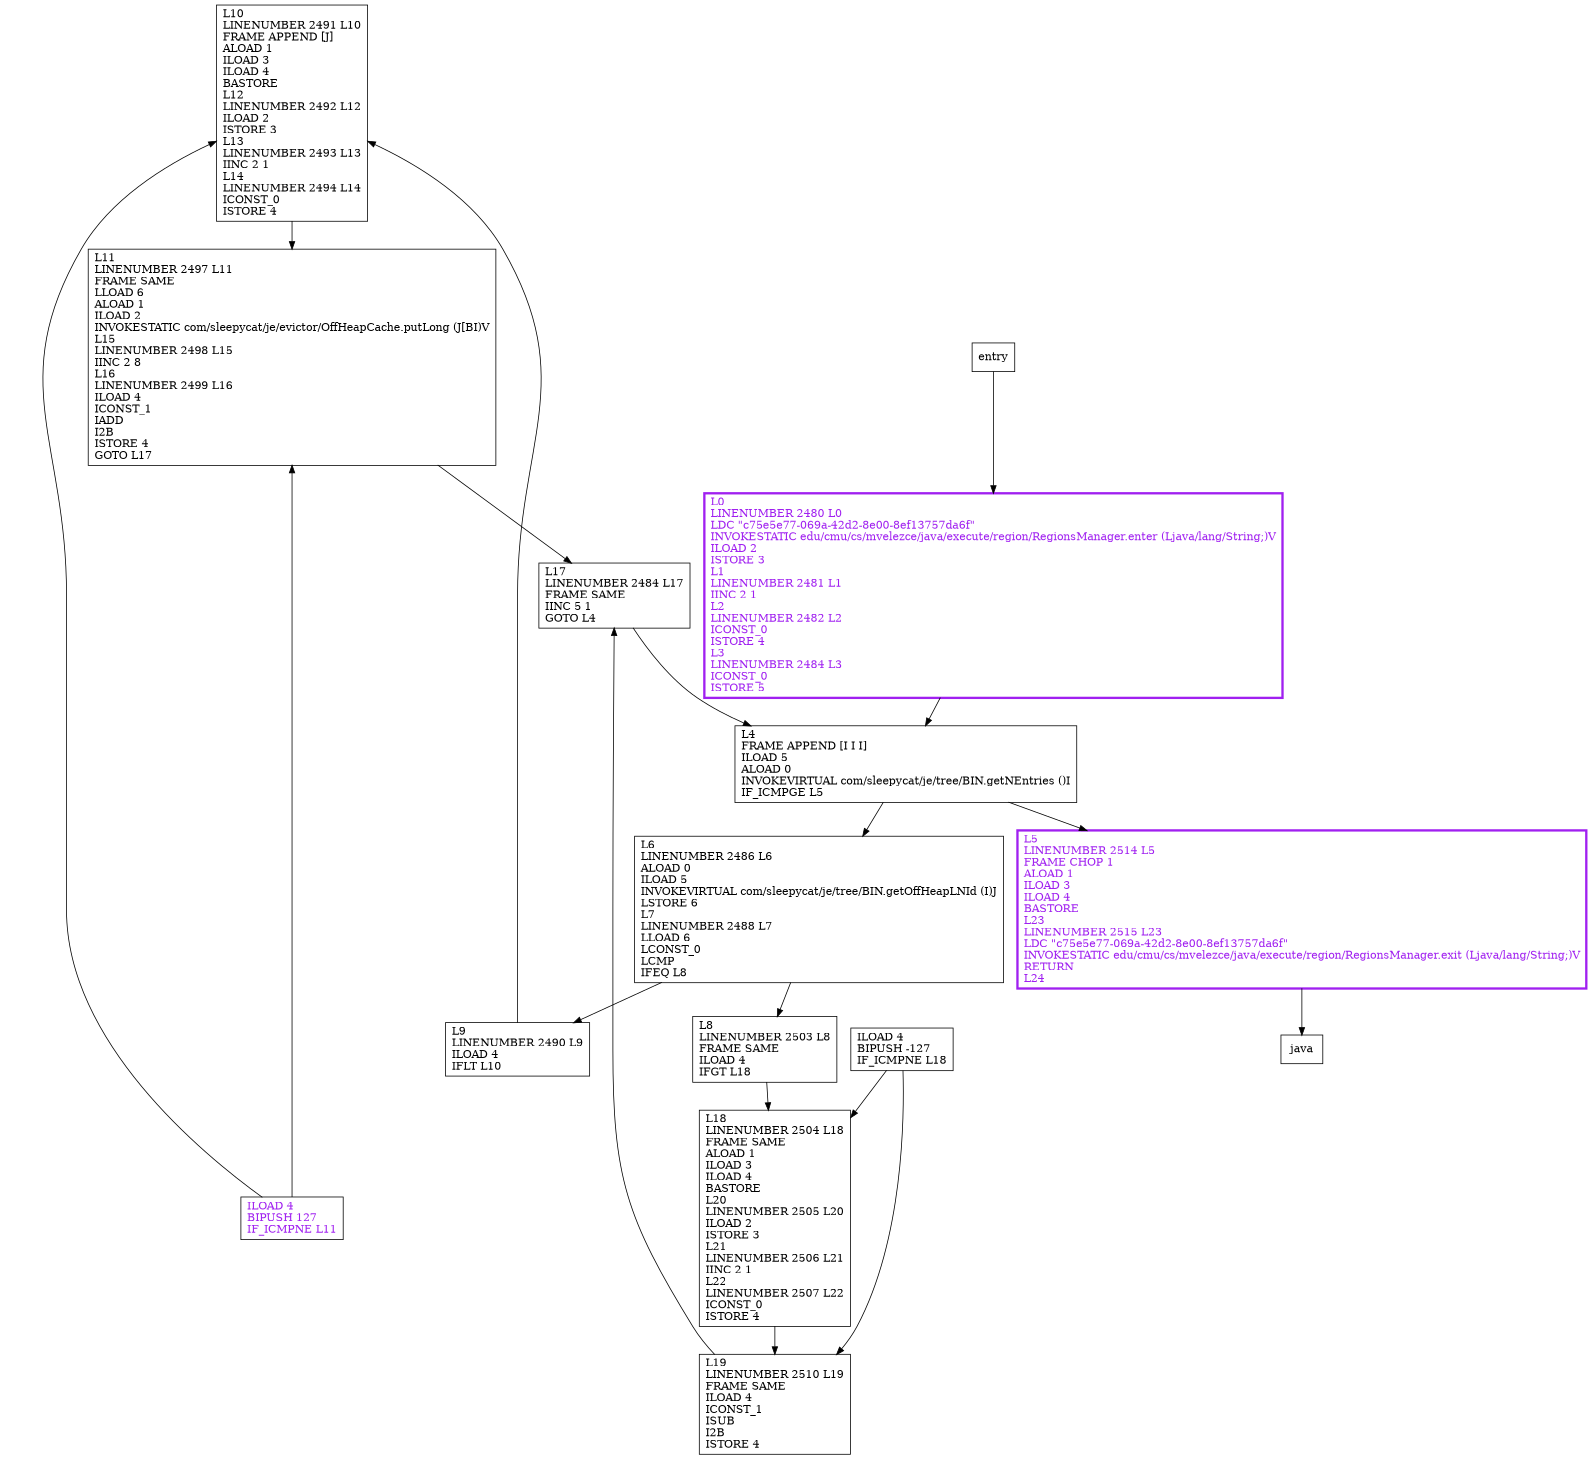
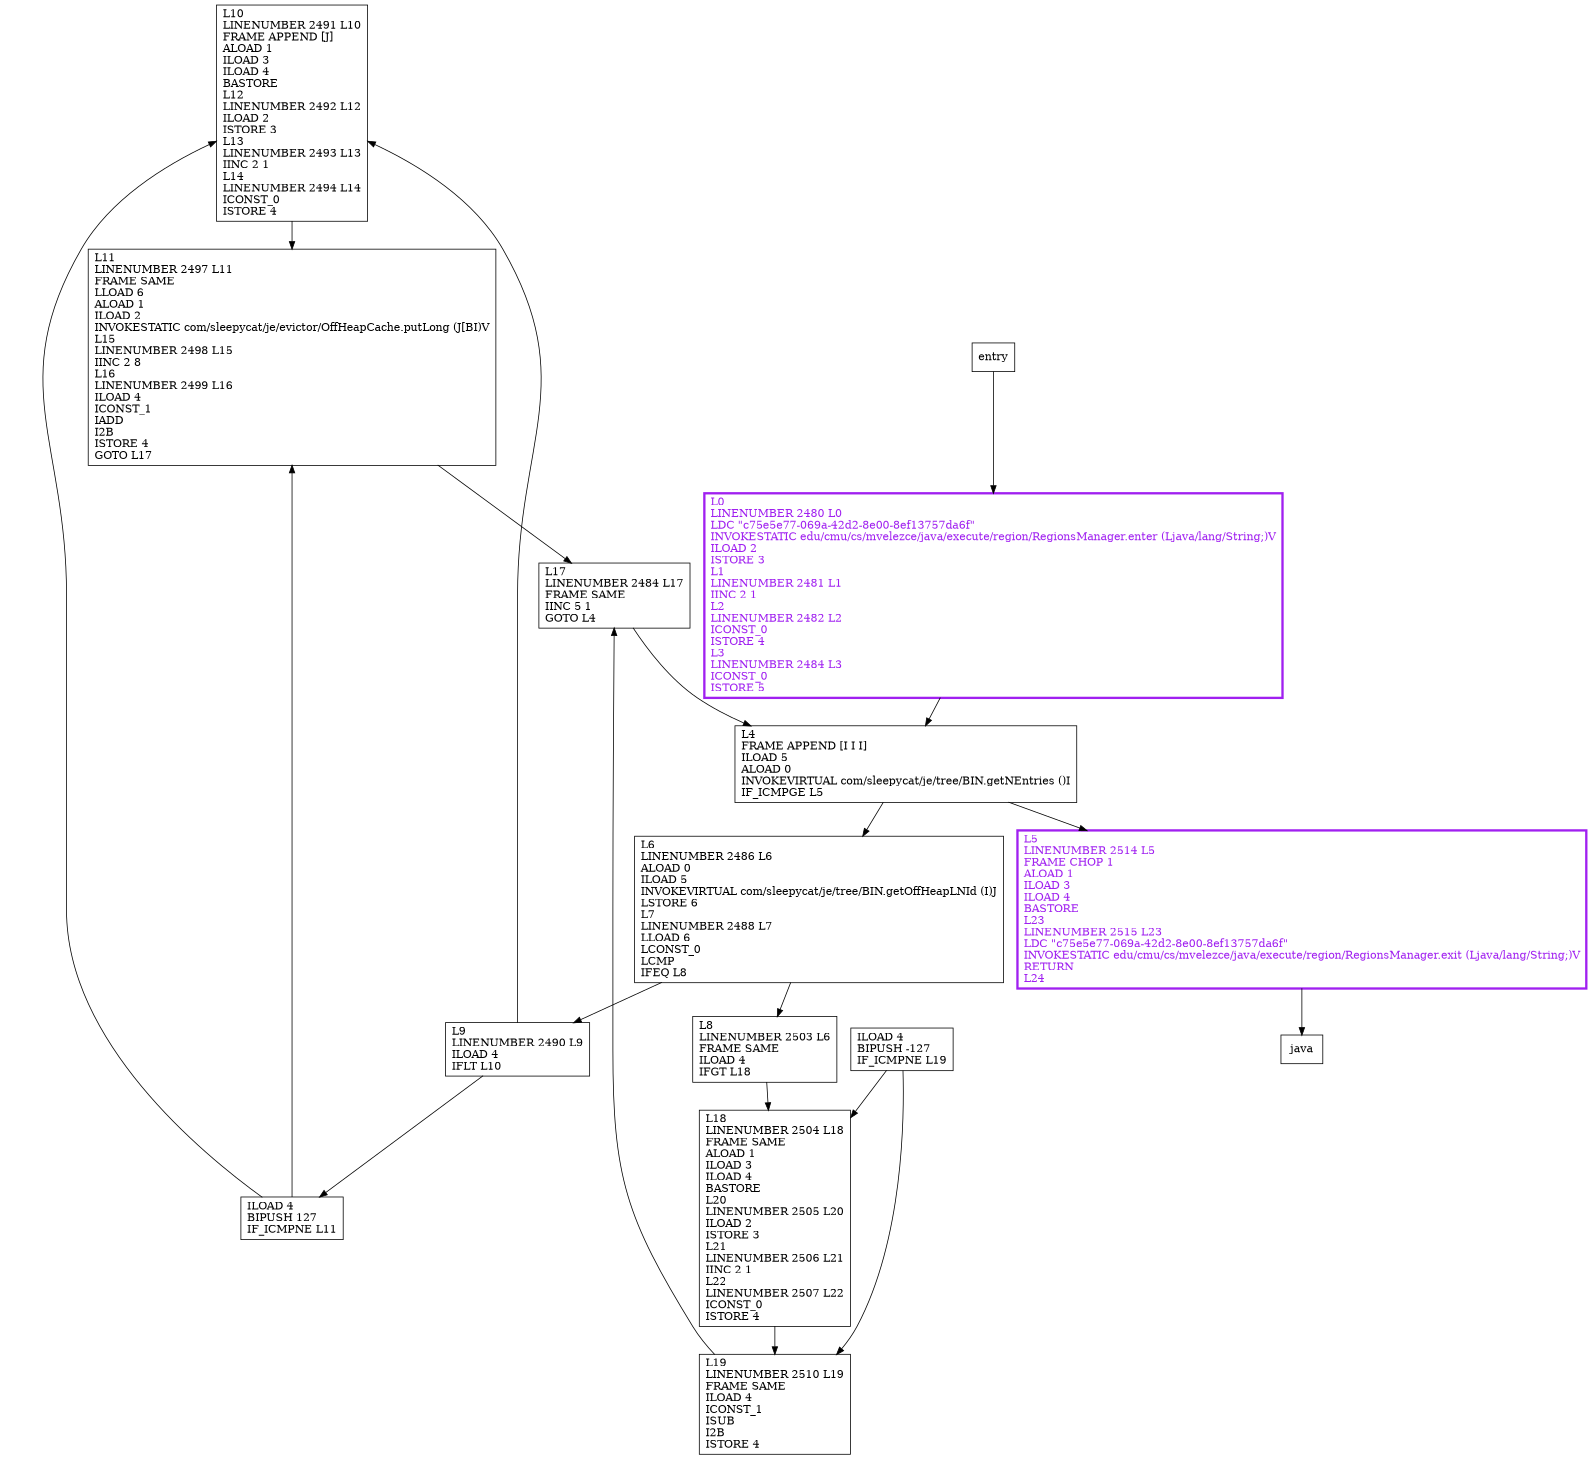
node "L8 LINENUMBER 2503 L8 FRAME SAME ILOAD 4 IFGT L18": label "L8 LINENUMBER 2503 L8 FRAME SAME ILOAD 4 IFGT L18" -> "L8 LINENUMBER 2503 L6 FRAME SAME ILOAD 4 IFGT L18"
node "ILOAD 4 BIPUSH -127 IF_ICMPNE L18": label "ILOAD 4 BIPUSH -127 IF_ICMPNE L18" -> "ILOAD 4 BIPUSH -127 IF_ICMPNE L19"
edge "L9 LINENUMBER 2490 L9 ILOAD 4 IFLT L10" -> "ILOAD 4 BIPUSH 127 IF_ICMPNE L11": added
node "ILOAD 4 BIPUSH 127 IF_ICMPNE L11": fontcolor purple -> black
